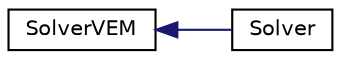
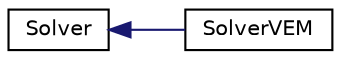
edge "Solver" -> "SolverVEM": reversed
